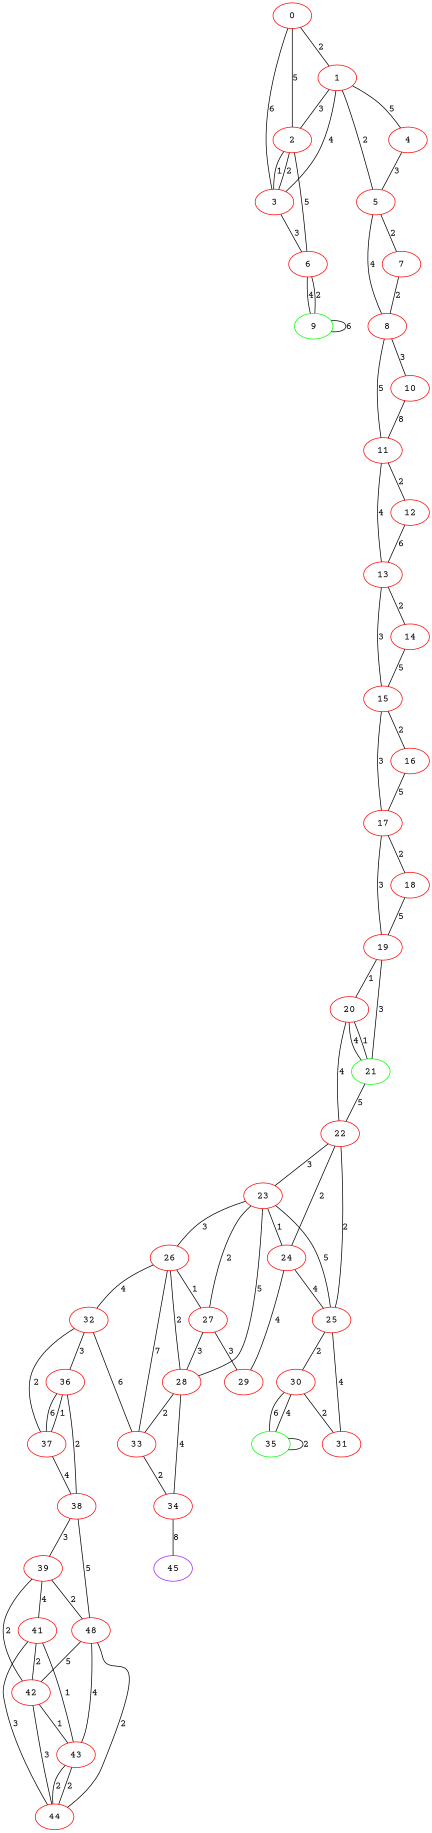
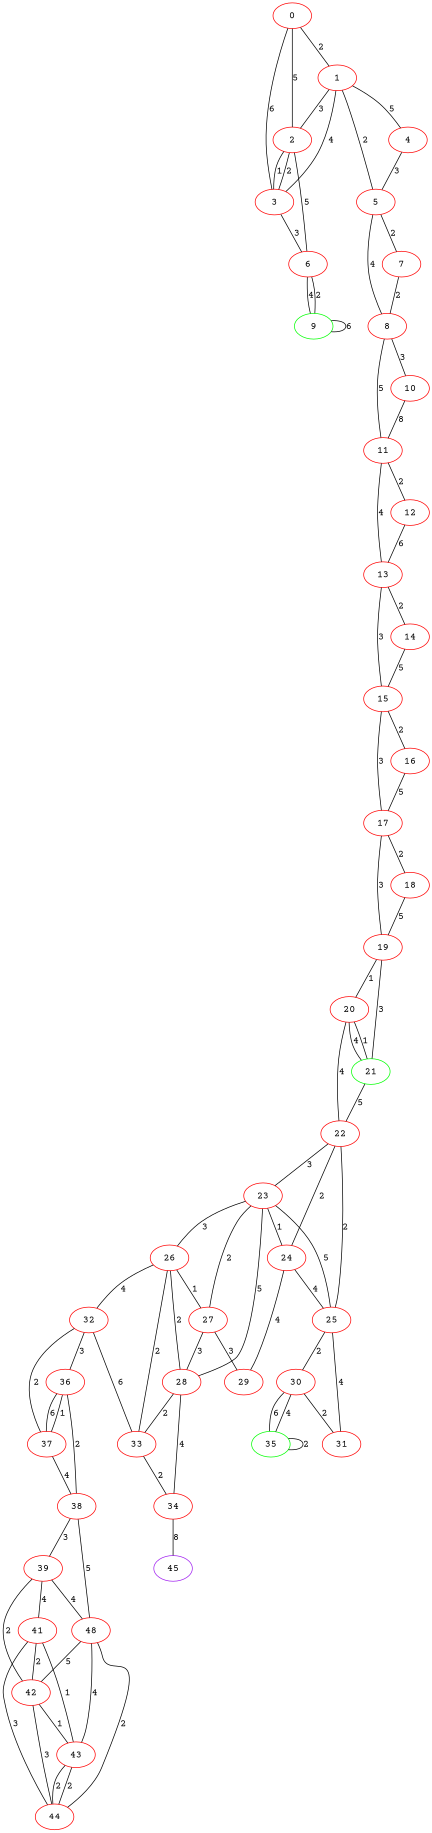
edge "26" -- "33": label "7" -> "2"
edge "39" -- "48": label "2" -> "4"
